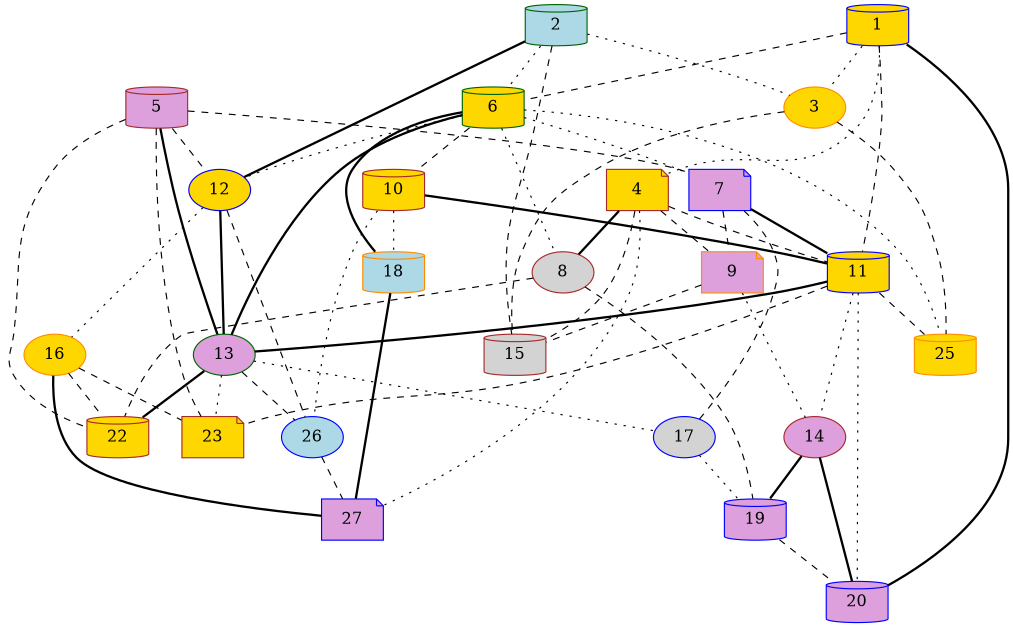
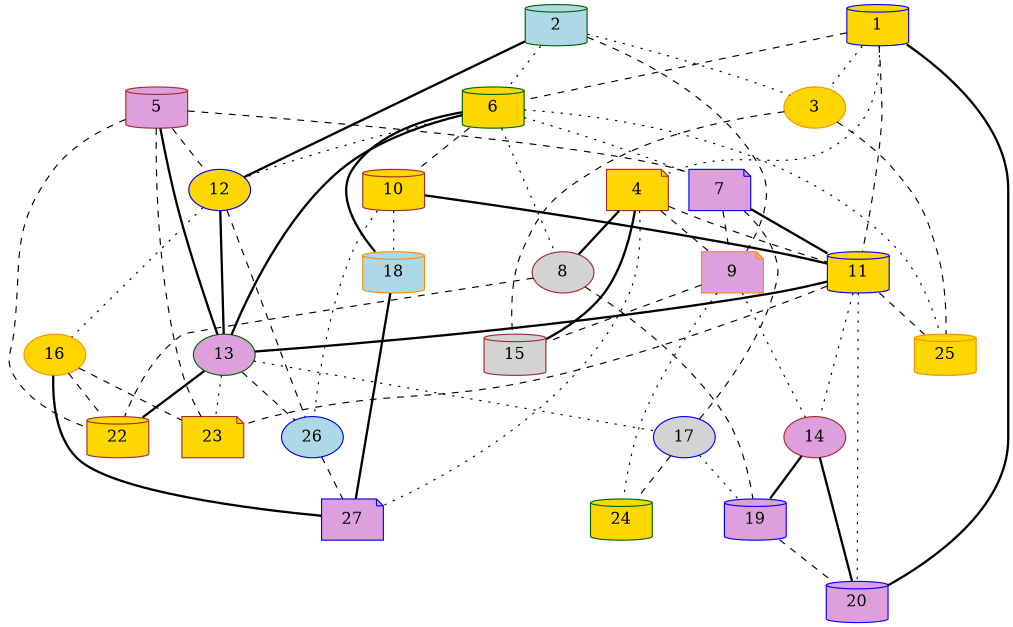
edge "2" -- "15": now "2" -- "9"
edge "4" -- "15": style dashed -> bold
node "24": added
